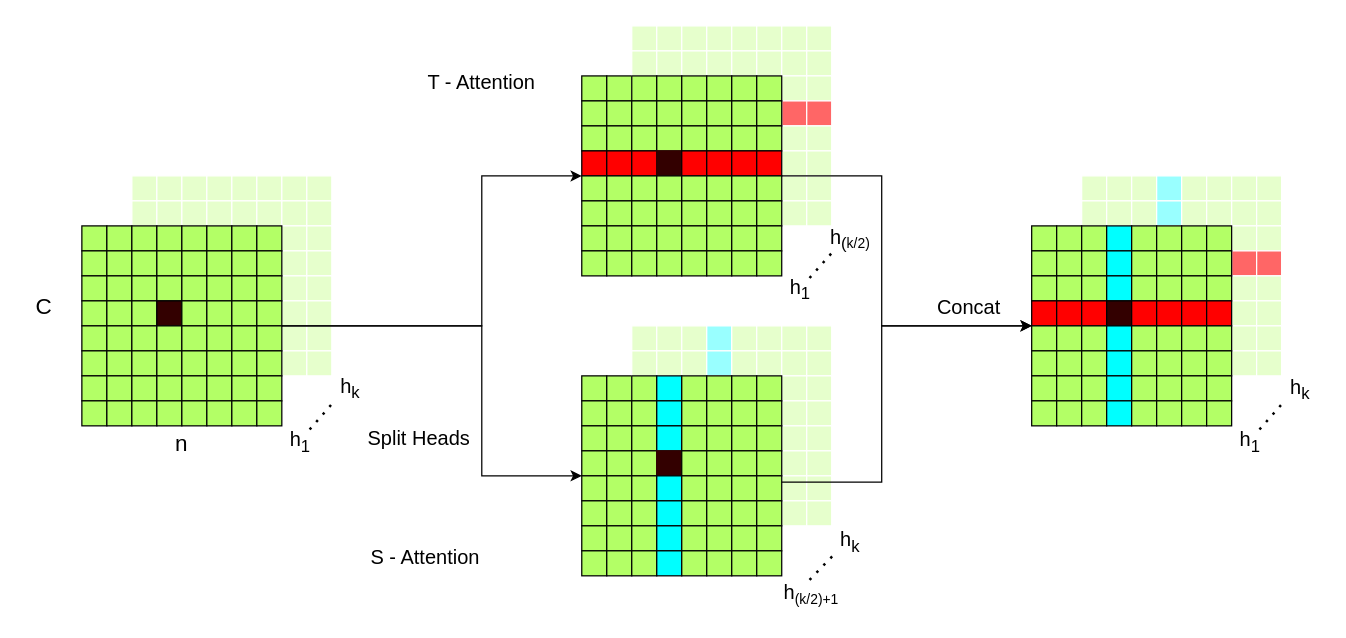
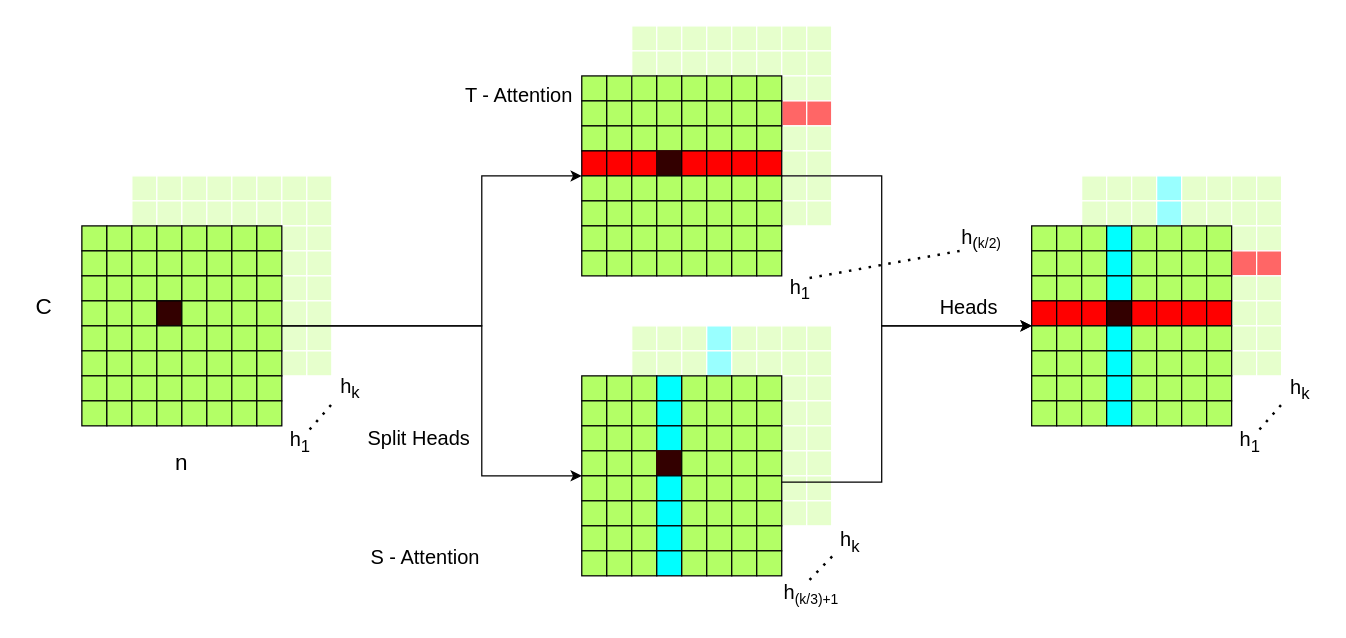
node "T - Attention": moved (482, 82) -> (519, 94)
node "h(k/2)": moved (851, 239) -> (982, 239)
node "Concat": label "Concat" -> "Heads"
node "n": moved (182, 444) -> (182, 463)
node "h(k/2)+1": label "h(k/2)+1" -> "h(k/3)+1"
